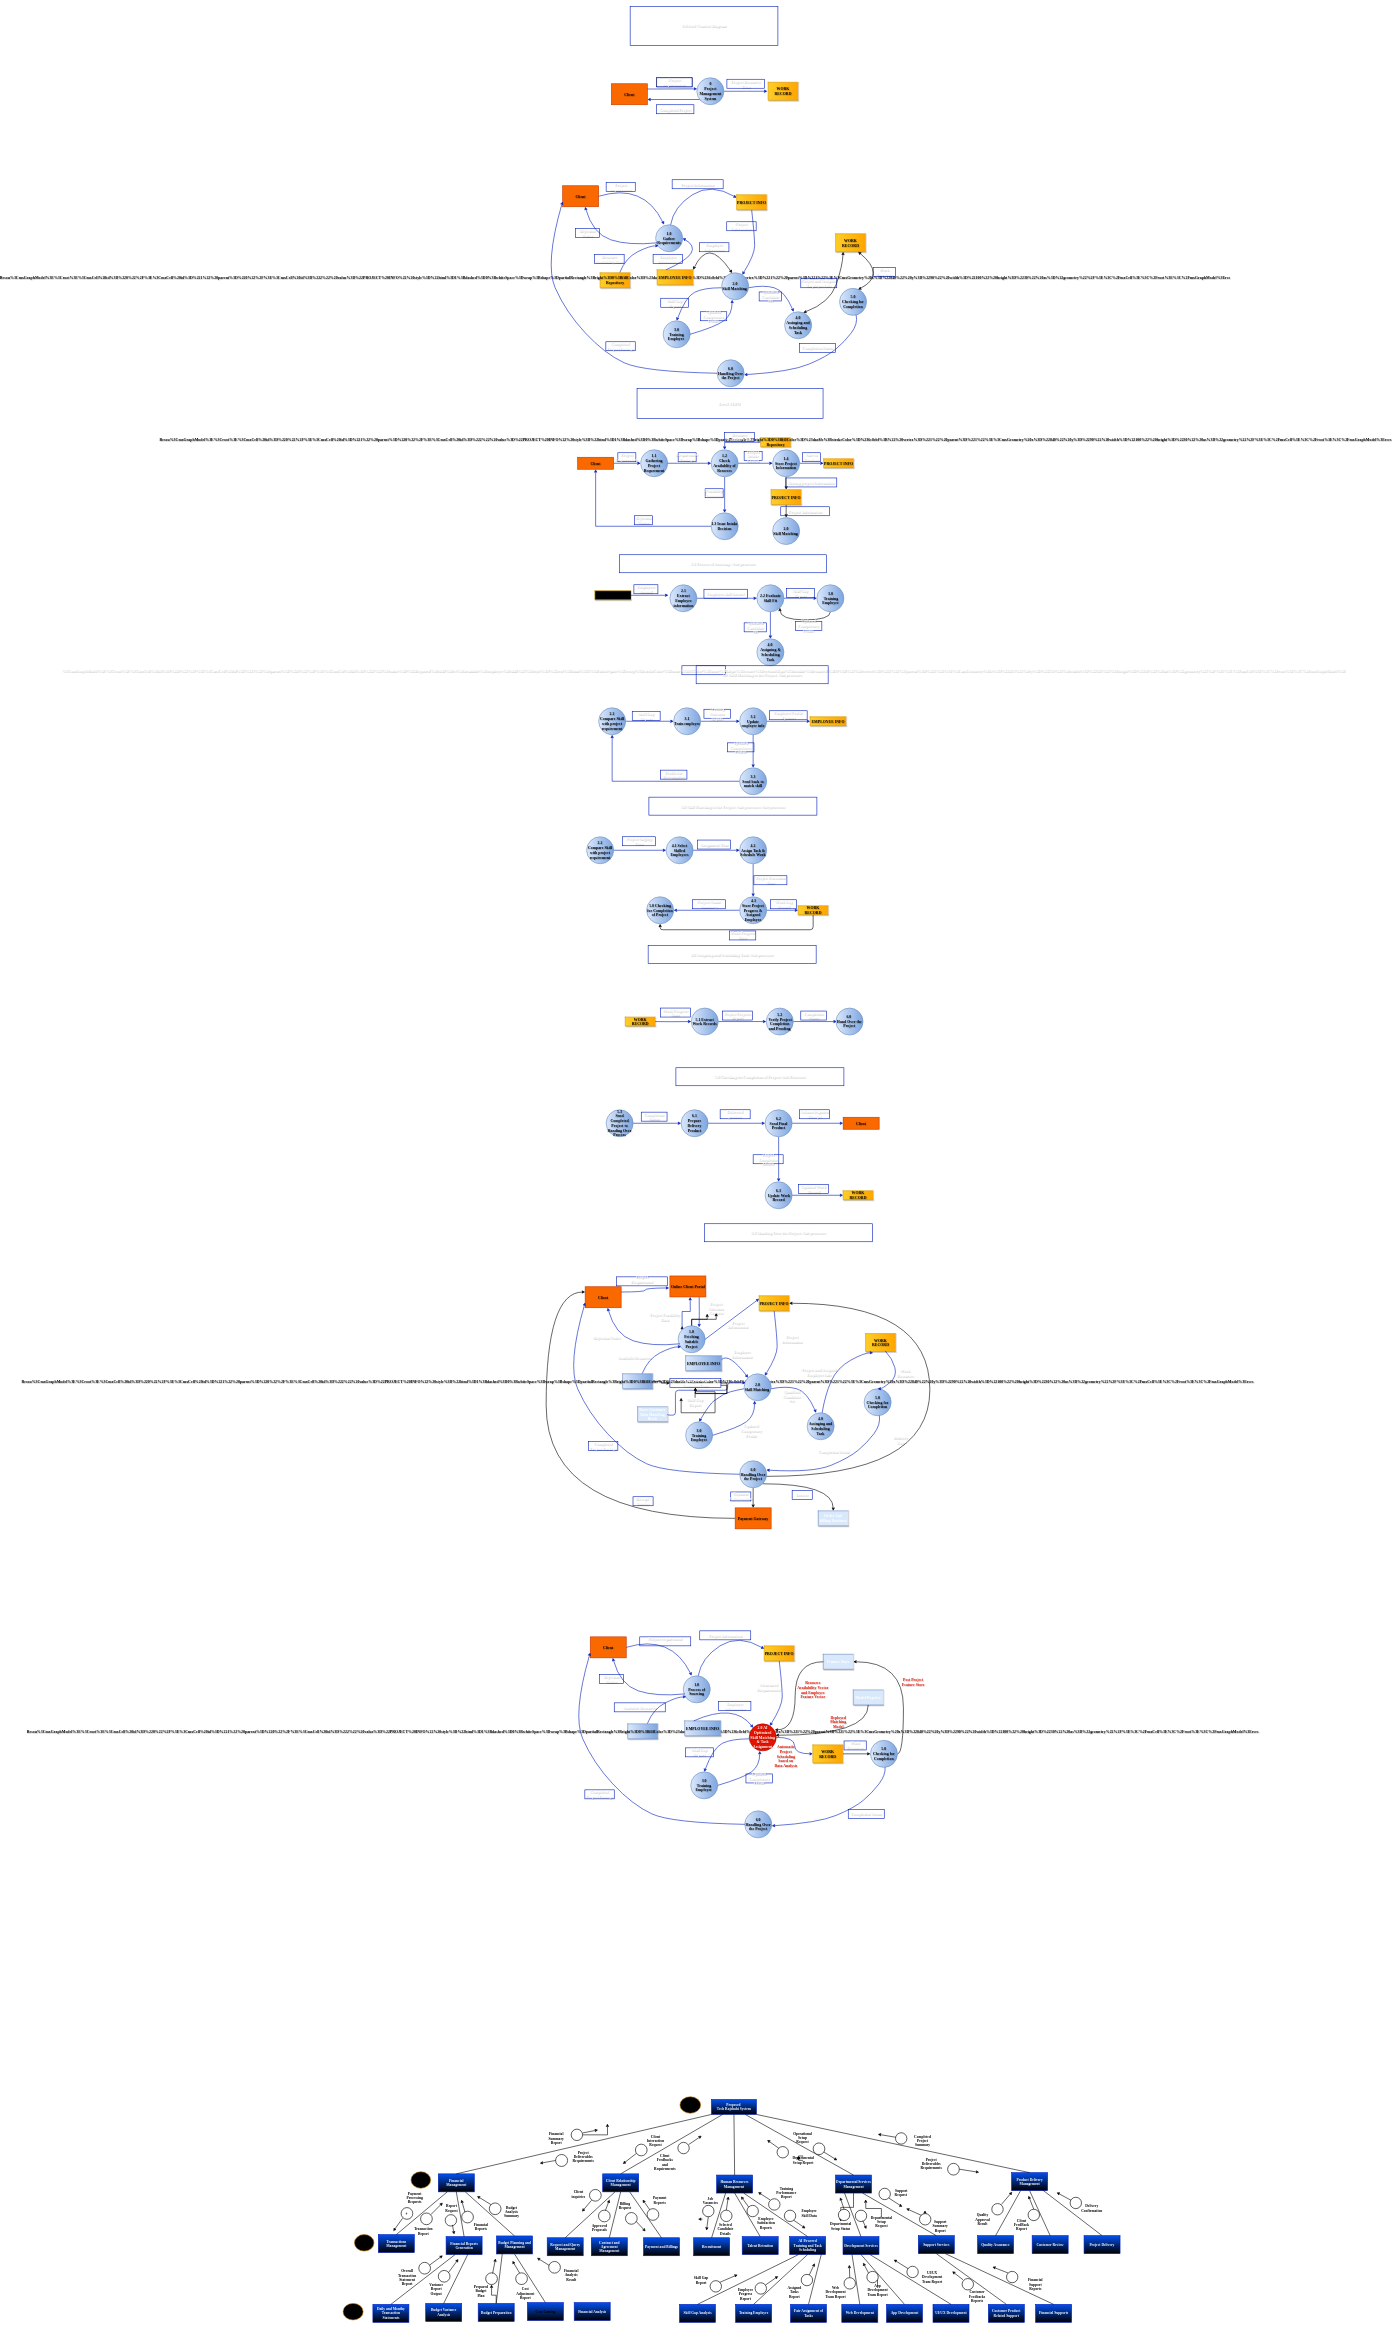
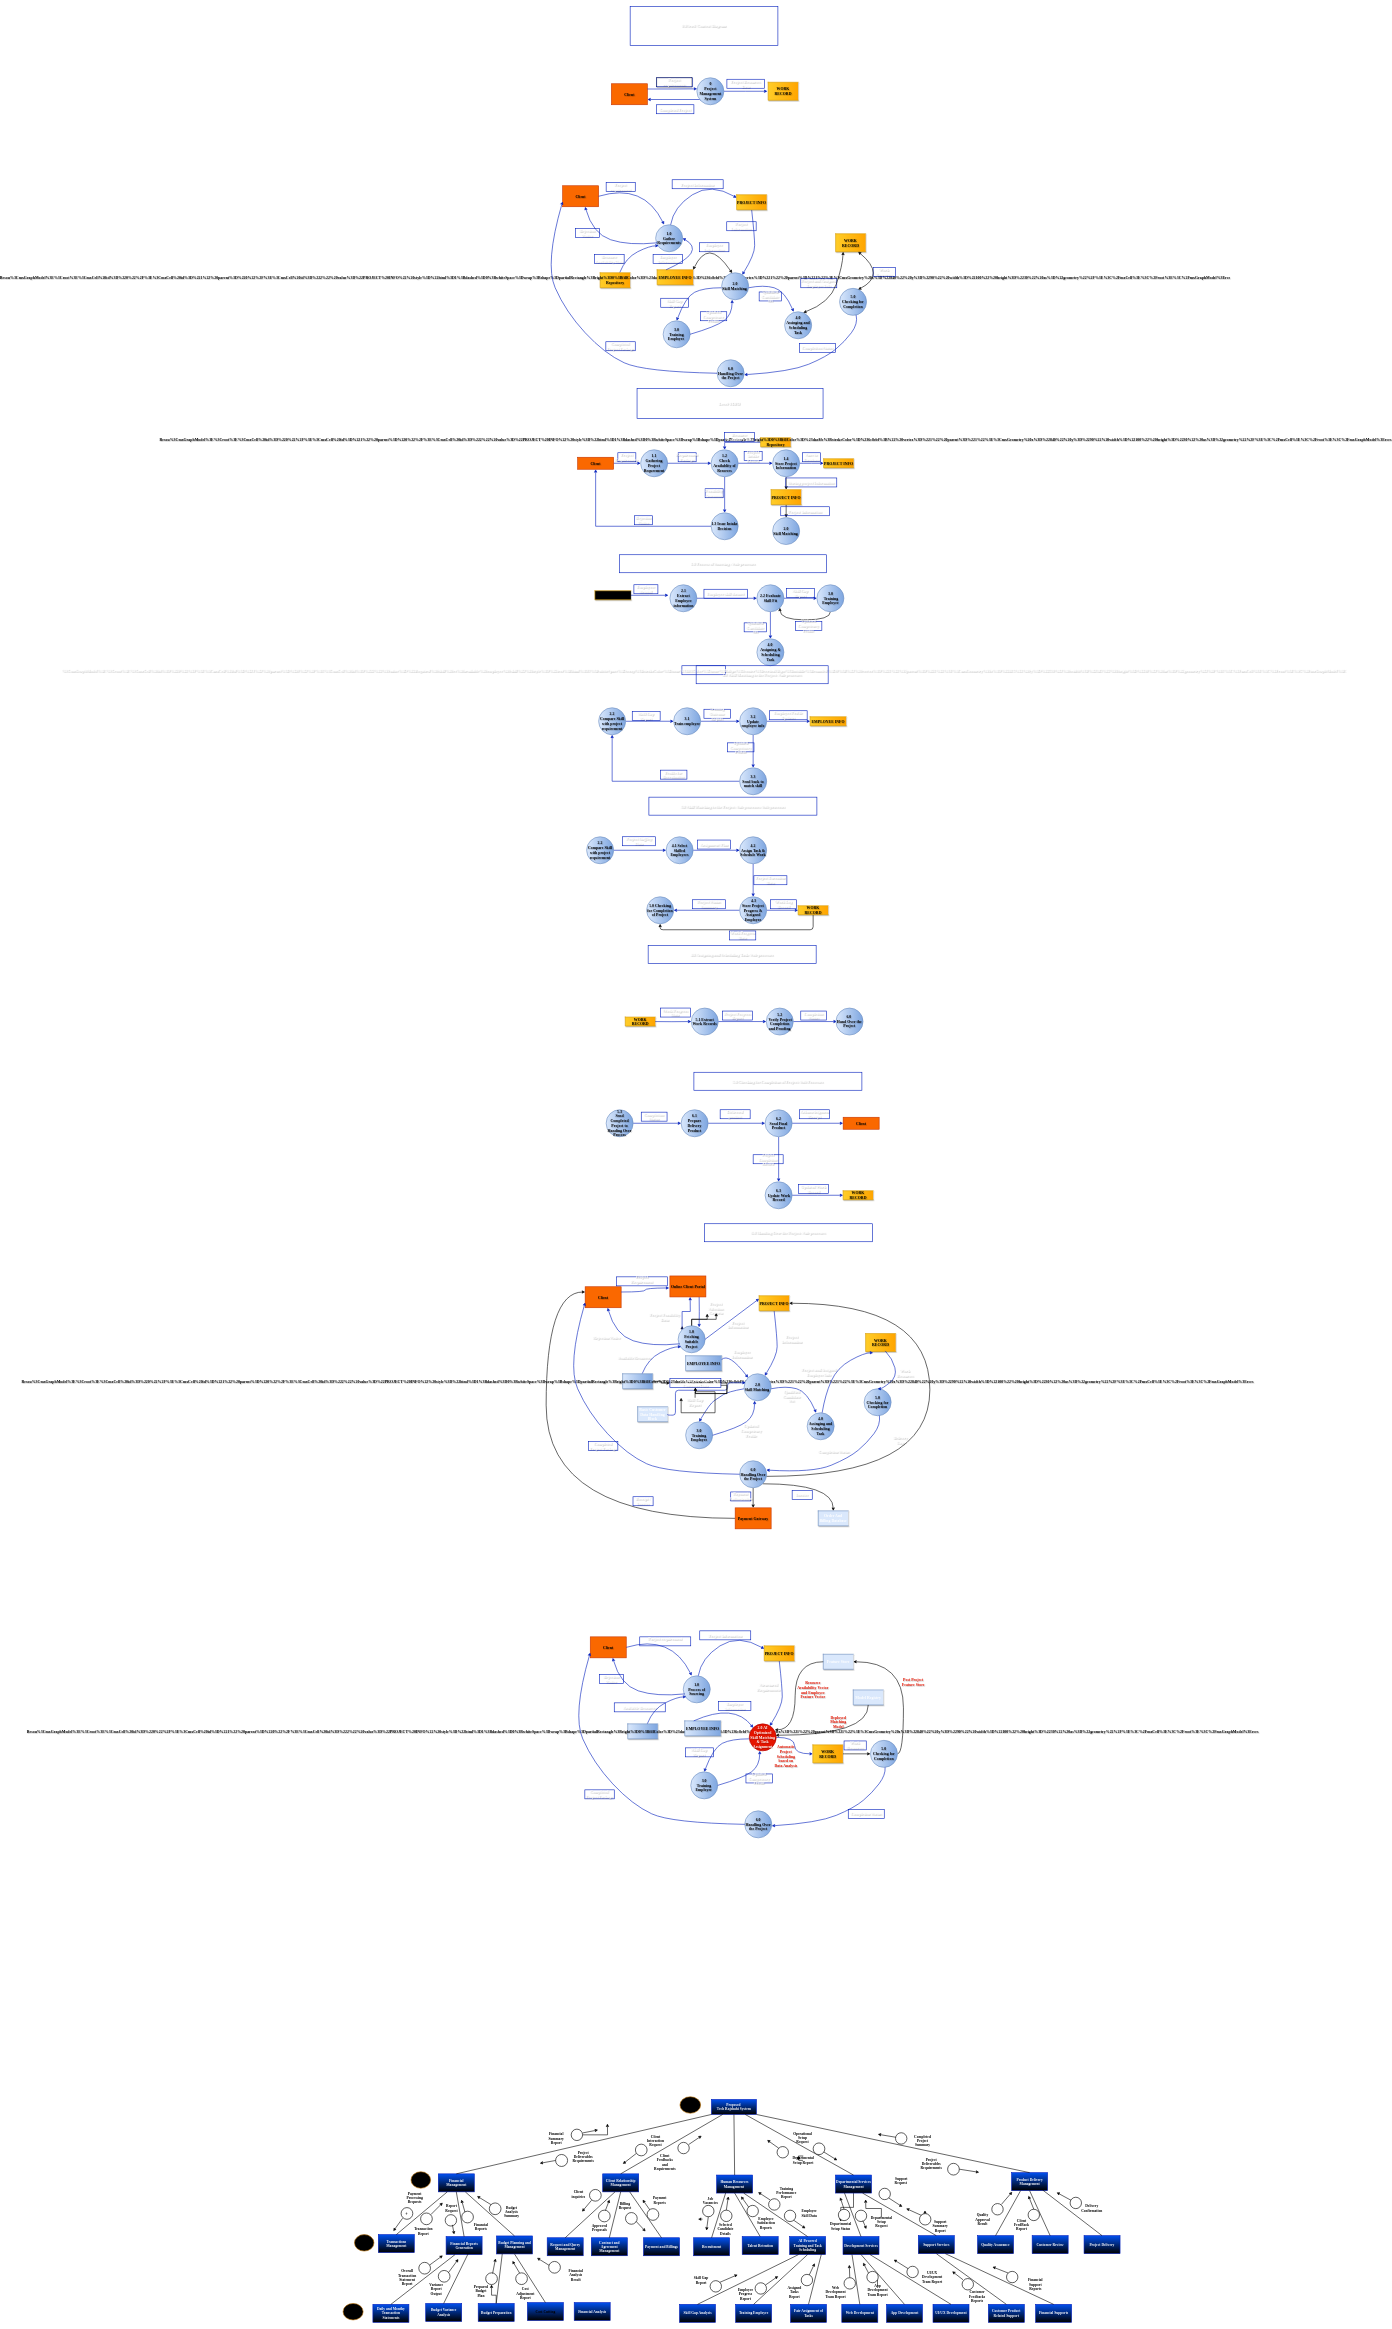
node "5.0 Checking for Completion of Project: Sub Processes": moved (760, 1077) -> (778, 1081)
node "Support Request": moved (901, 2193) -> (901, 2181)
node "Financial Analysis Result": moved (571, 2275) -> (576, 2275)
